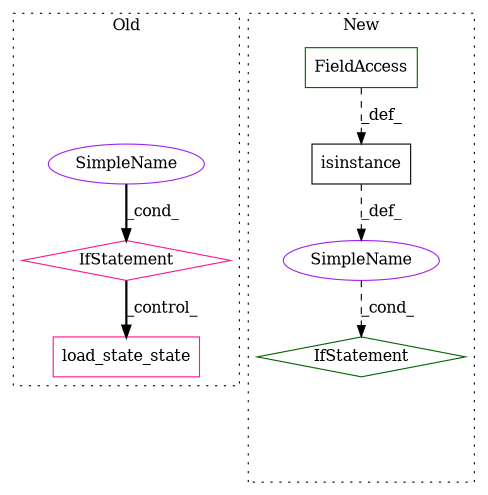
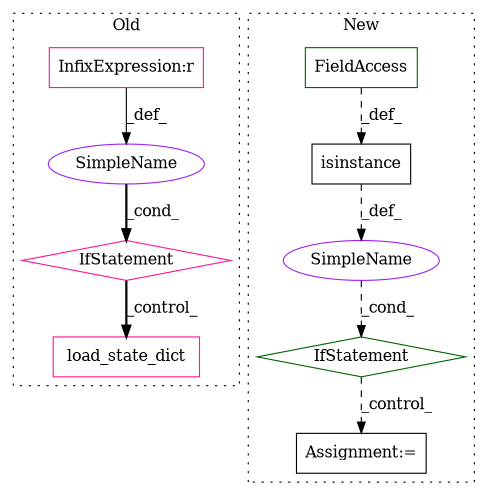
node "InfixExpression:r": added
node "load_state_state": label "load_state_state" -> "load_state_dict"
node "Assignment:=": added
